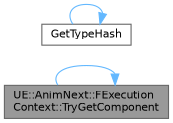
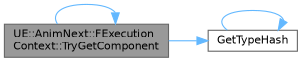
edge "UE::AnimNext::FExecution Context::TryGetComponent" -> "GetTypeHash": added
